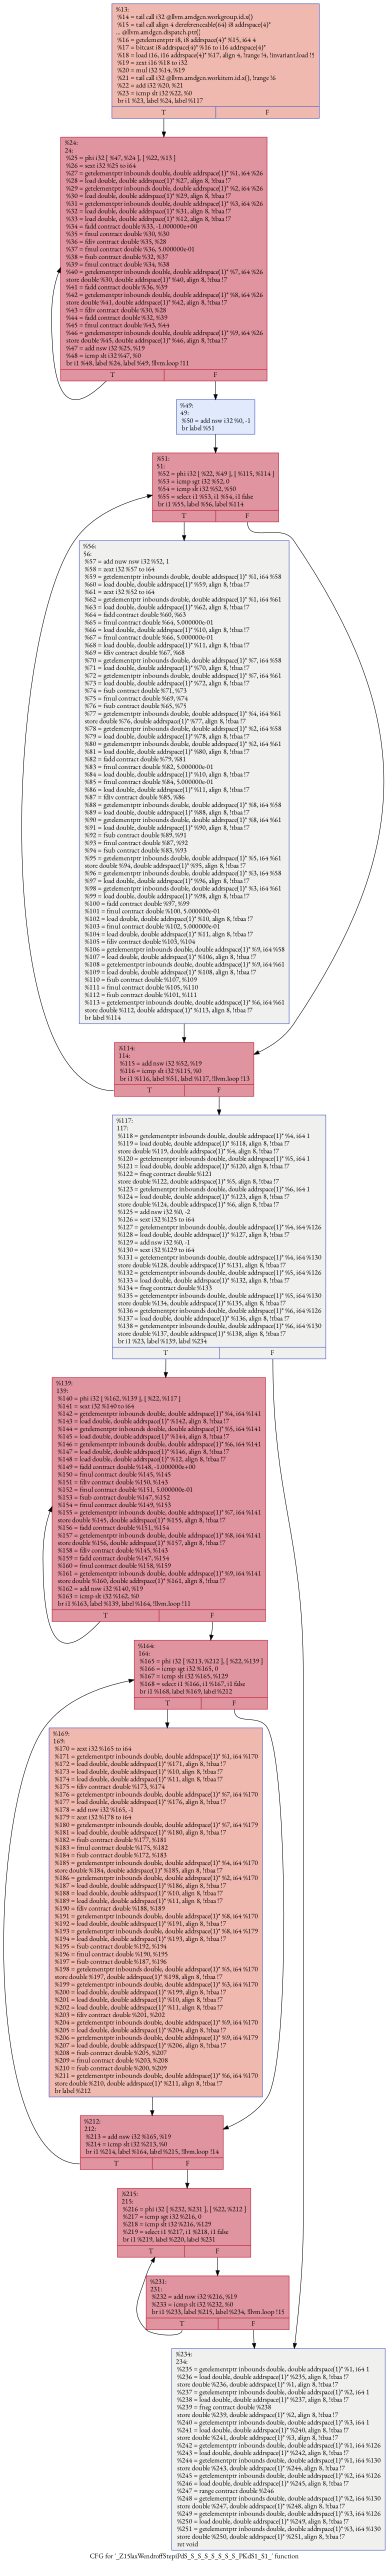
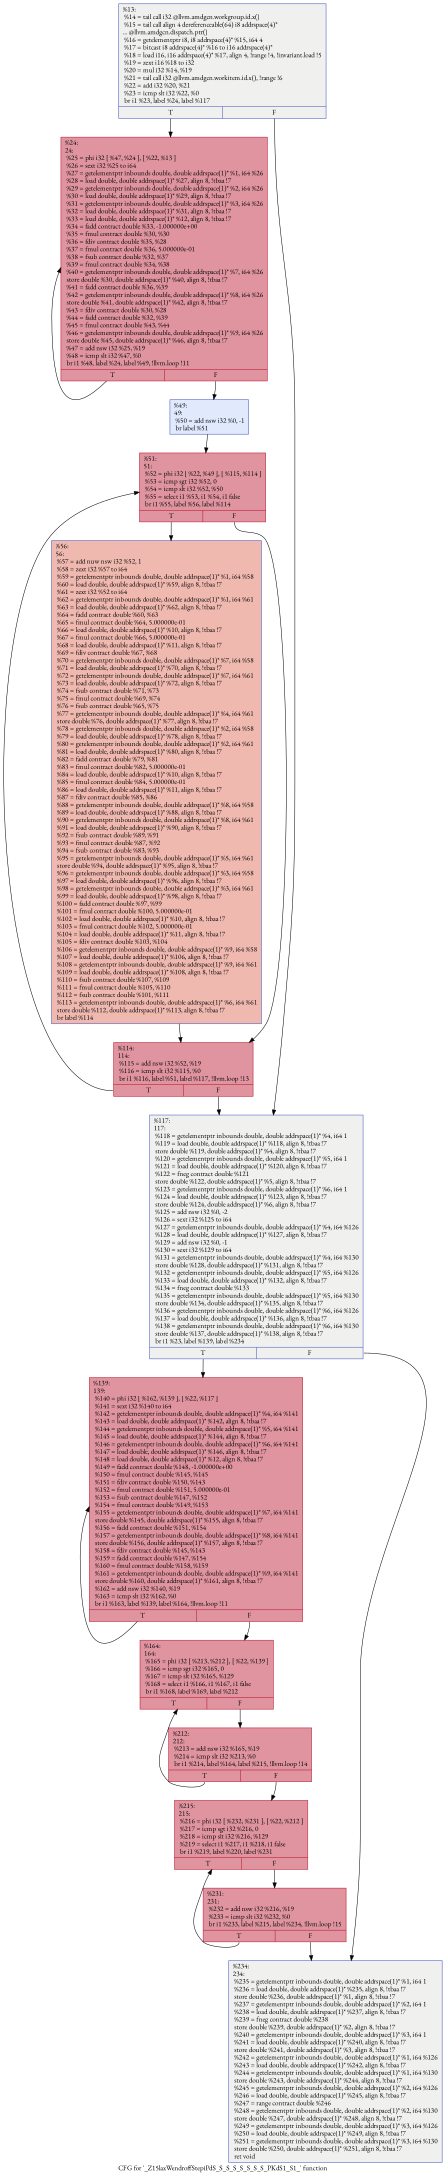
node "%13:": fillcolor #de614d70 -> #dedcdb70
edge "%13:" -> "%117:": added
node "%56:": fillcolor #dedcdb70 -> #de614d70
node "%169:": removed
